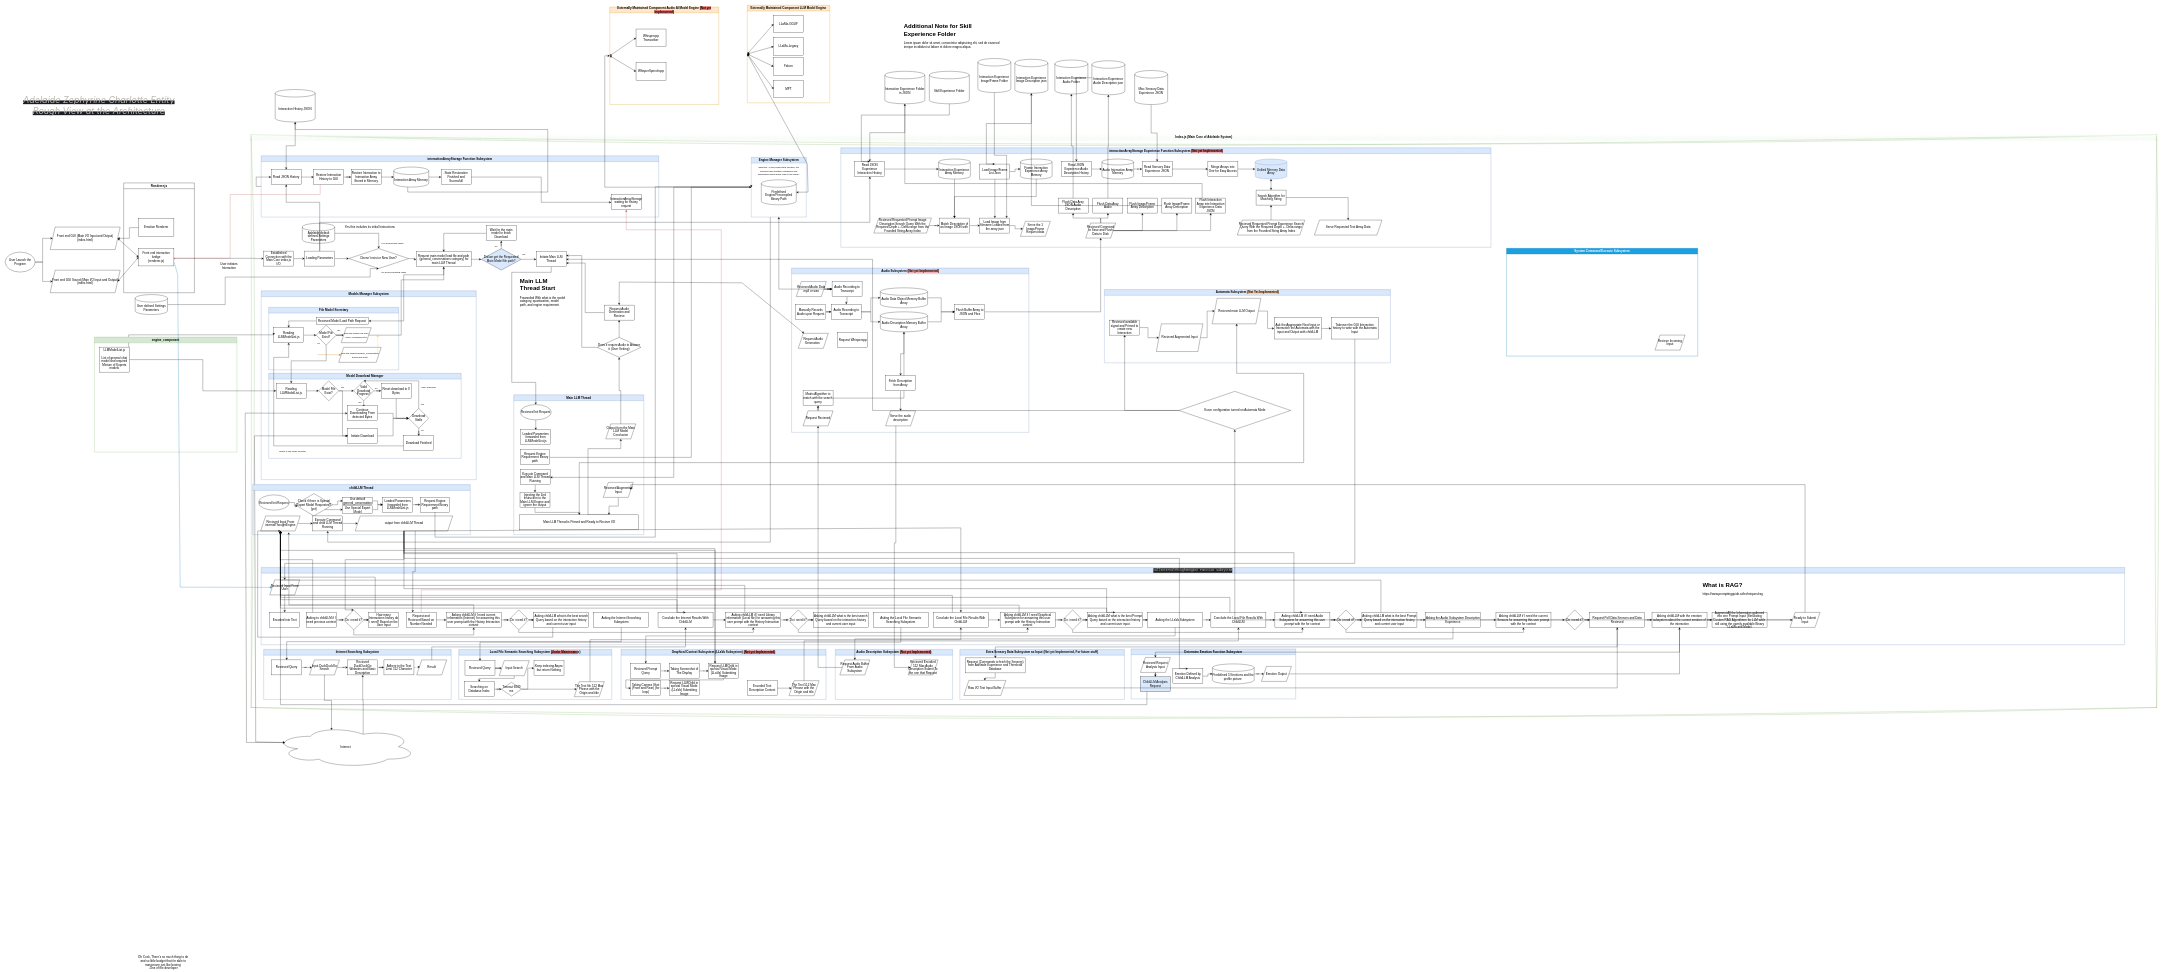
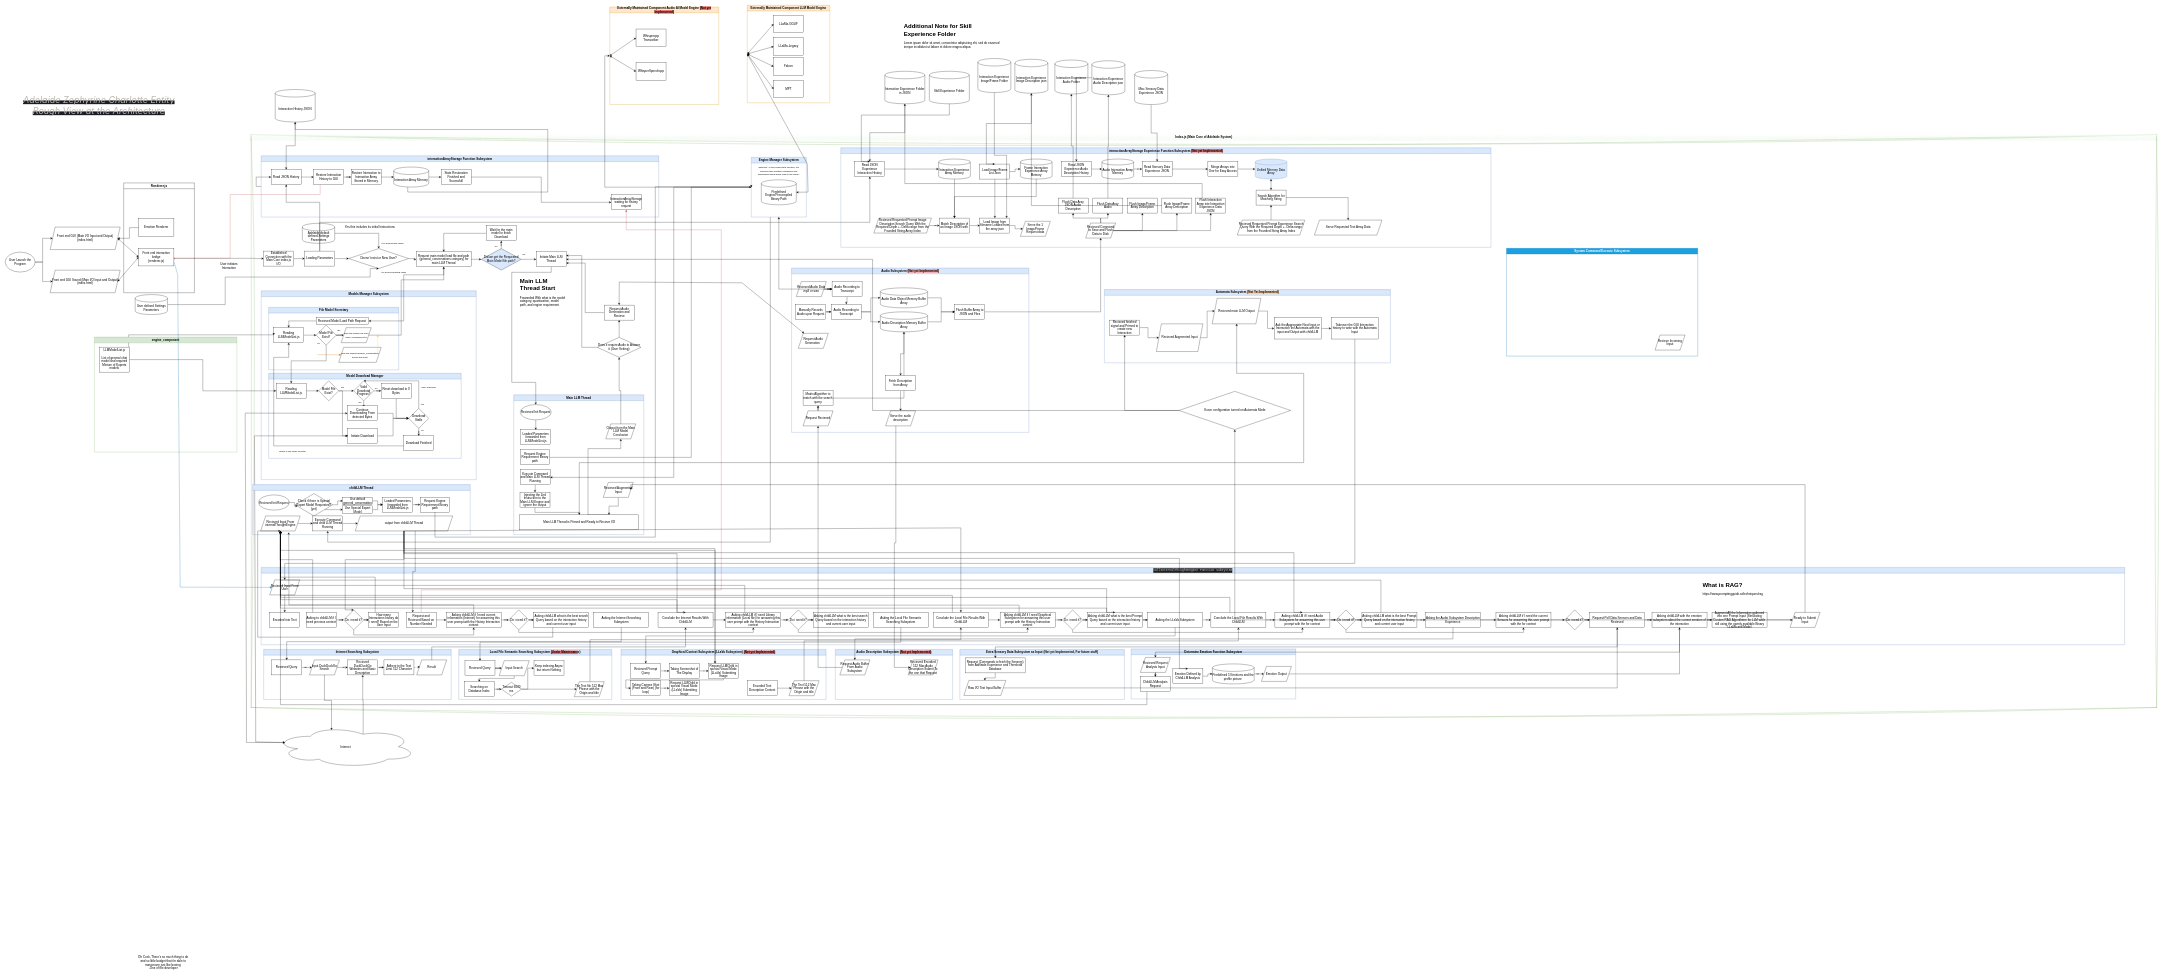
node "Recieved available signal and Primed to create new Interaction": label "Recieved available signal and Primed to create new Interaction" -> "Recieved finished signal and Primed to create new Interaction"
node "Request Whispercpp": removed
node "ChildLLM Analysis Request": fillcolor #dae8fc -> #ffffff
